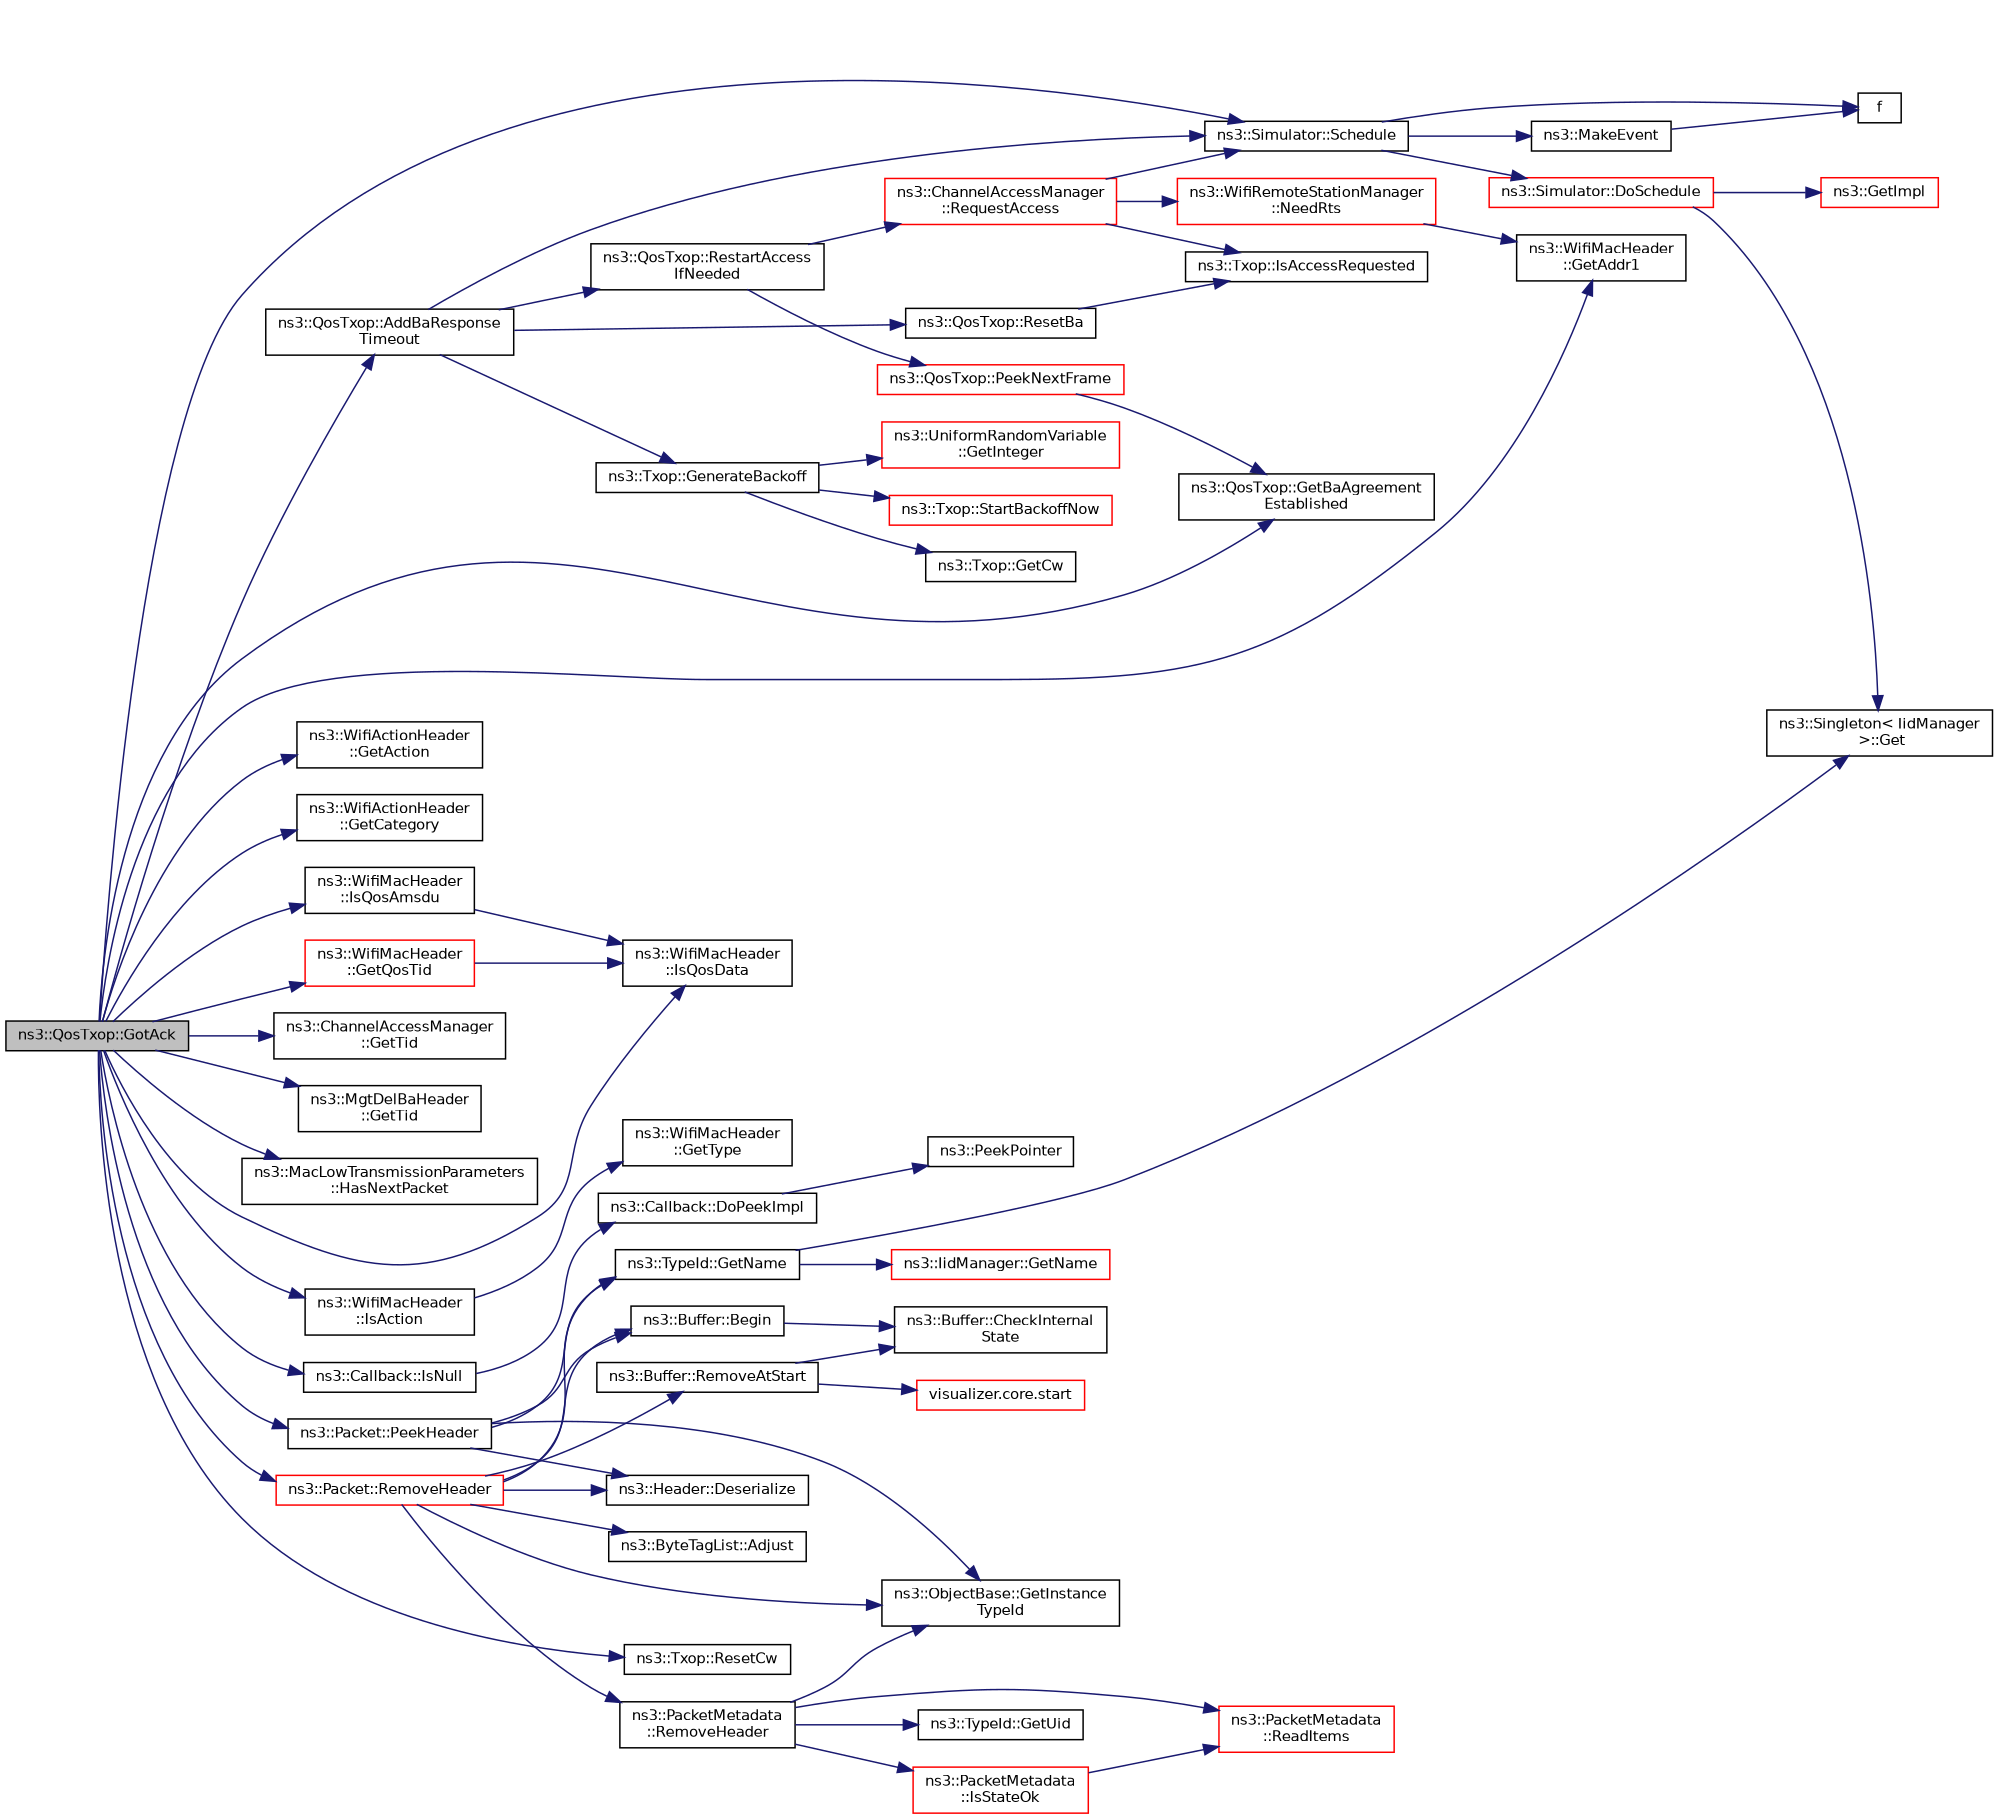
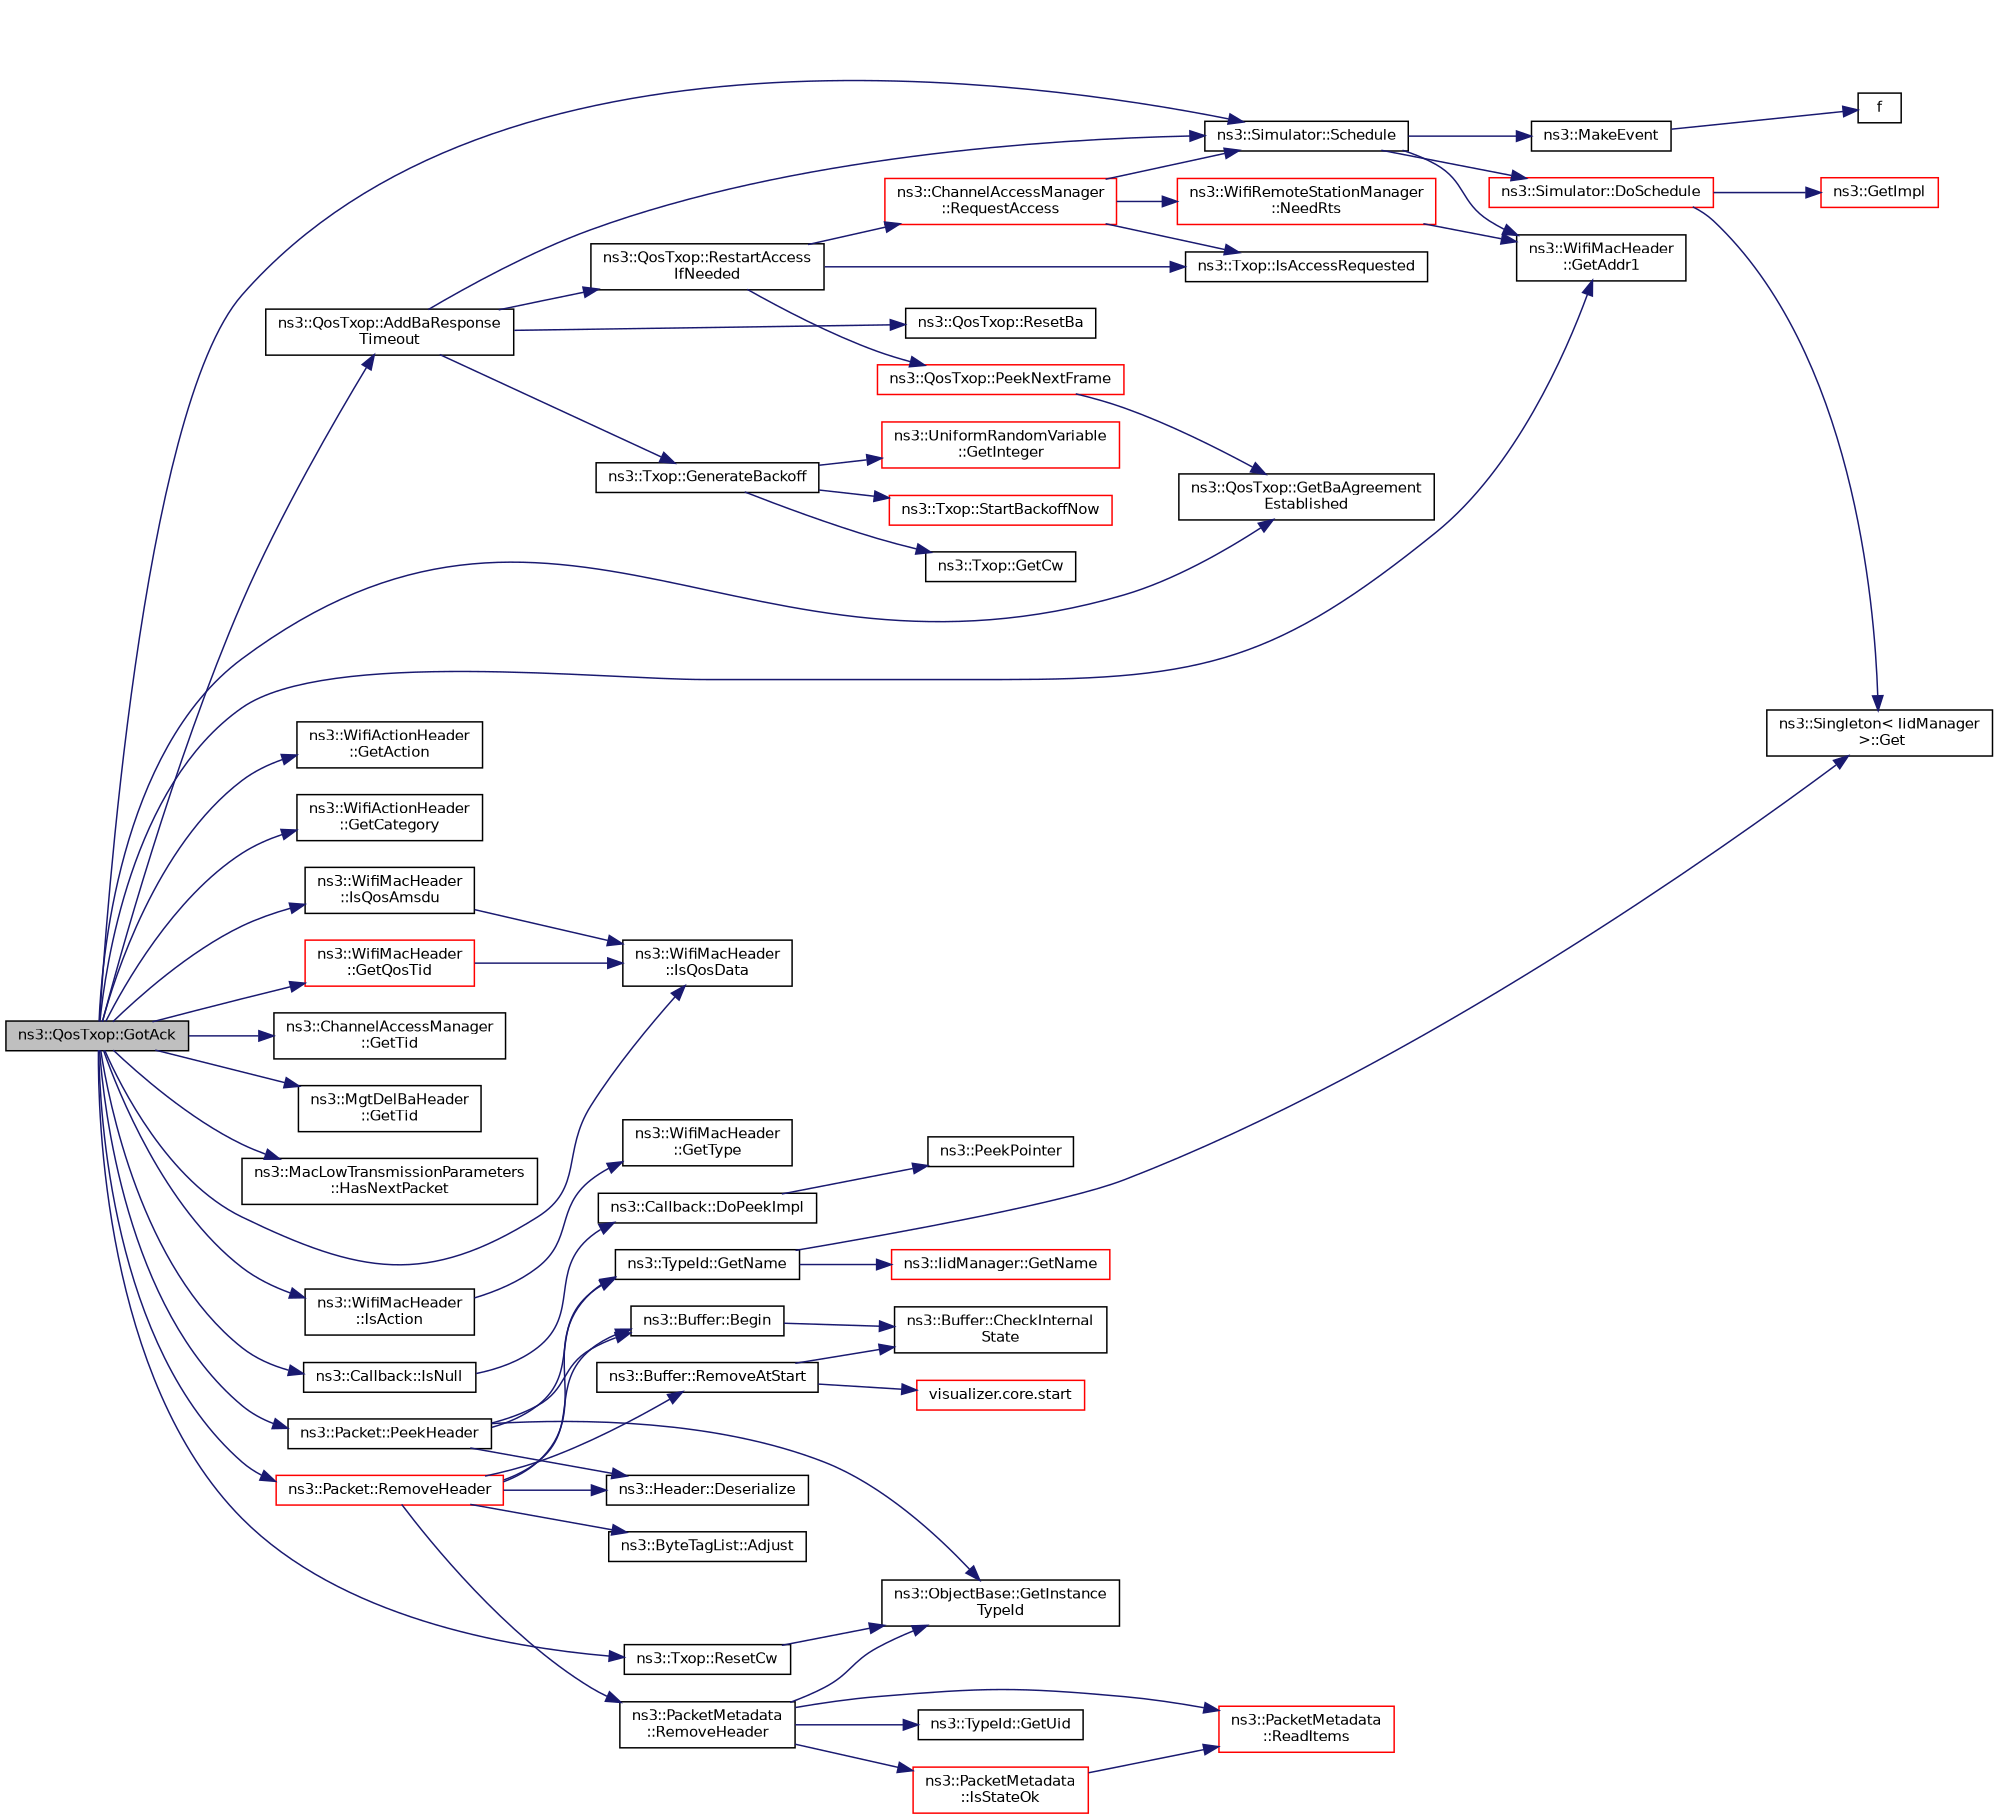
edge "ns3::Simulator::Schedule" -> "f": now "ns3::Simulator::Schedule" -> "ns3::WifiMacHeader ::GetAddr1"
edge "ns3::QosTxop::ResetBa" -> "ns3::Txop::IsAccessRequested": now "ns3::QosTxop::RestartAccess IfNeeded" -> "ns3::Txop::IsAccessRequested"
edge "ns3::Packet::RemoveHeader" -> "ns3::ObjectBase::GetInstance TypeId": now "ns3::Txop::ResetCw" -> "ns3::ObjectBase::GetInstance TypeId"
